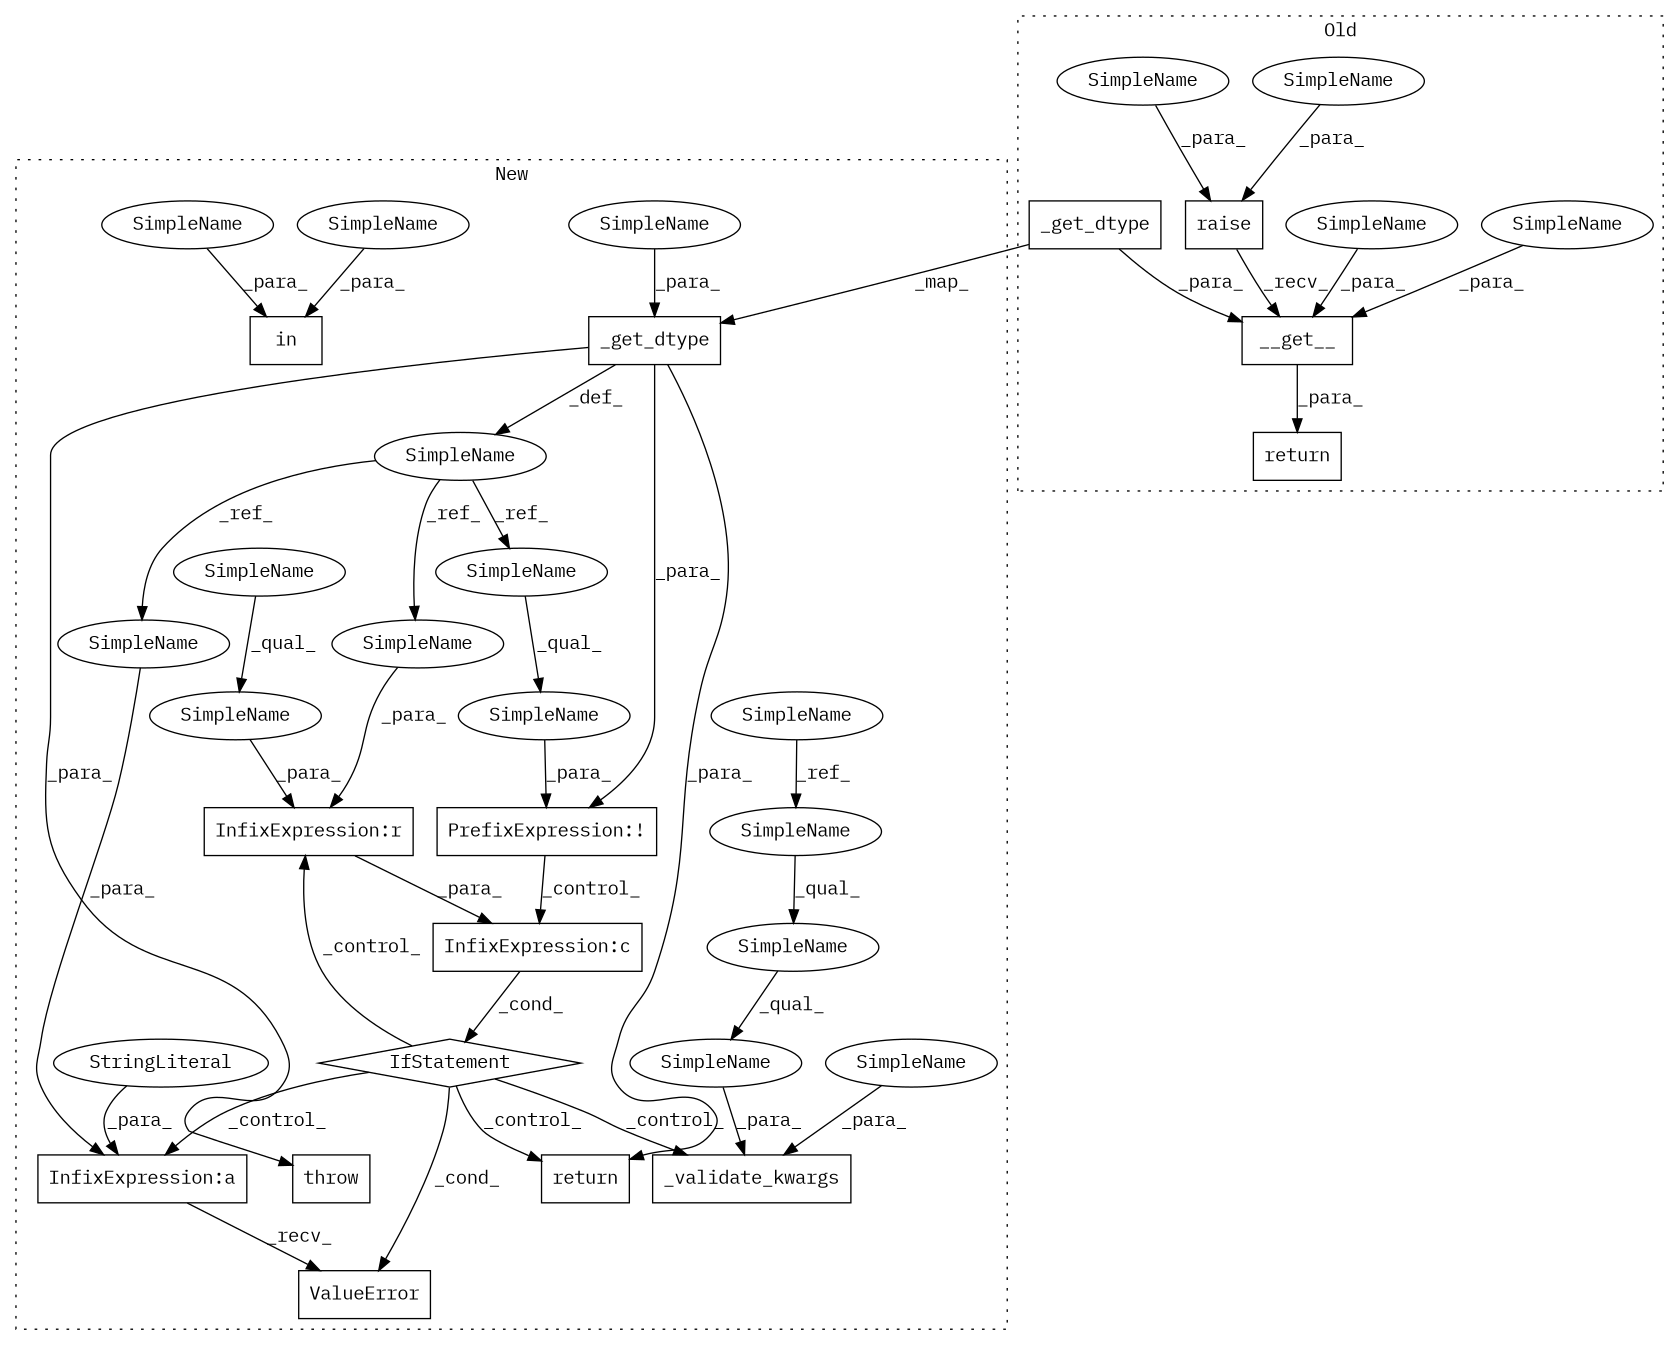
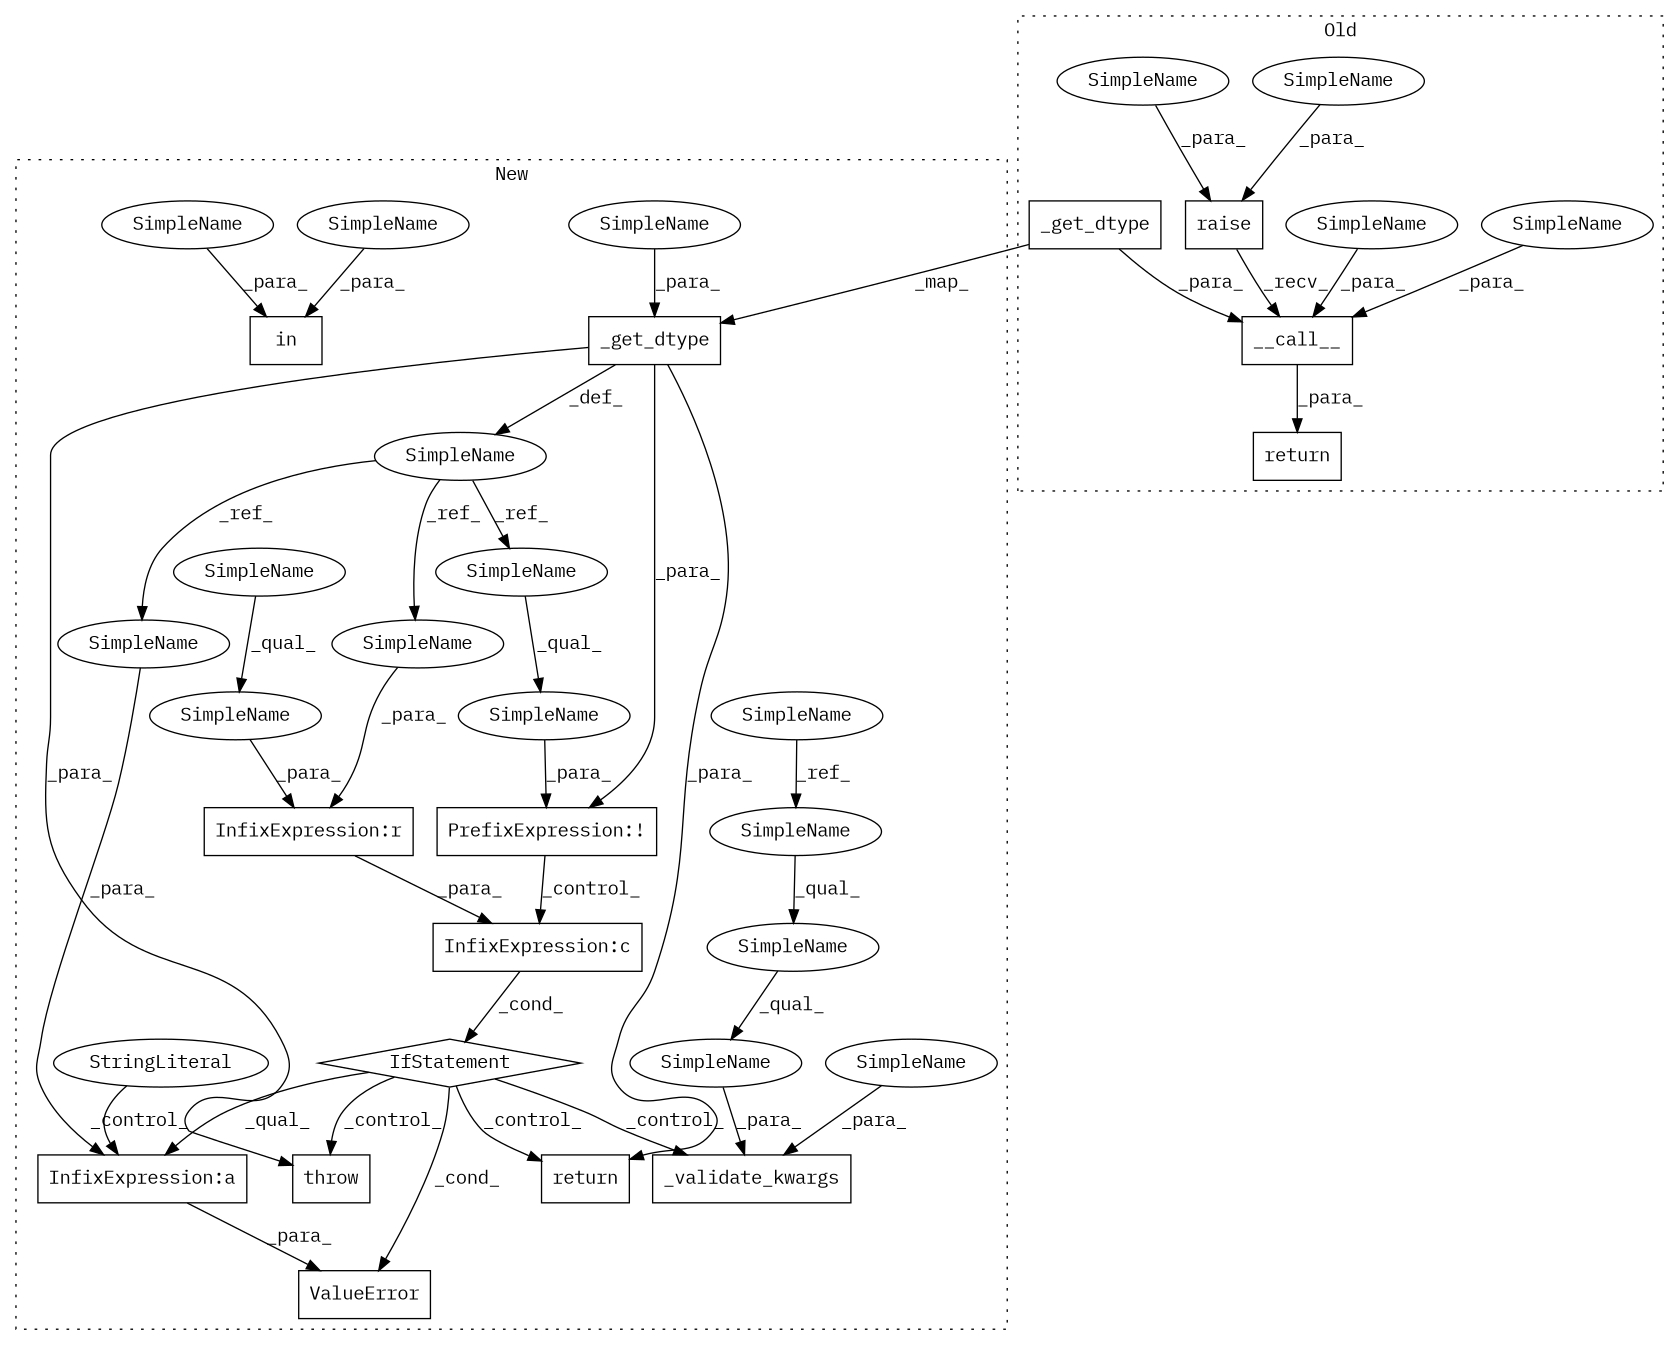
node "__get__": label "__get__" -> "__call__"
edge "IfStatement" -> "InfixExpression:r": now "IfStatement" -> "throw"
edge "StringLiteral" -> "InfixExpression:a": label "_para_" -> "_control_"
edge "IfStatement" -> "InfixExpression:a": label "_control_" -> "_qual_"
edge "InfixExpression:a" -> "ValueError": label "_recv_" -> "_para_"
